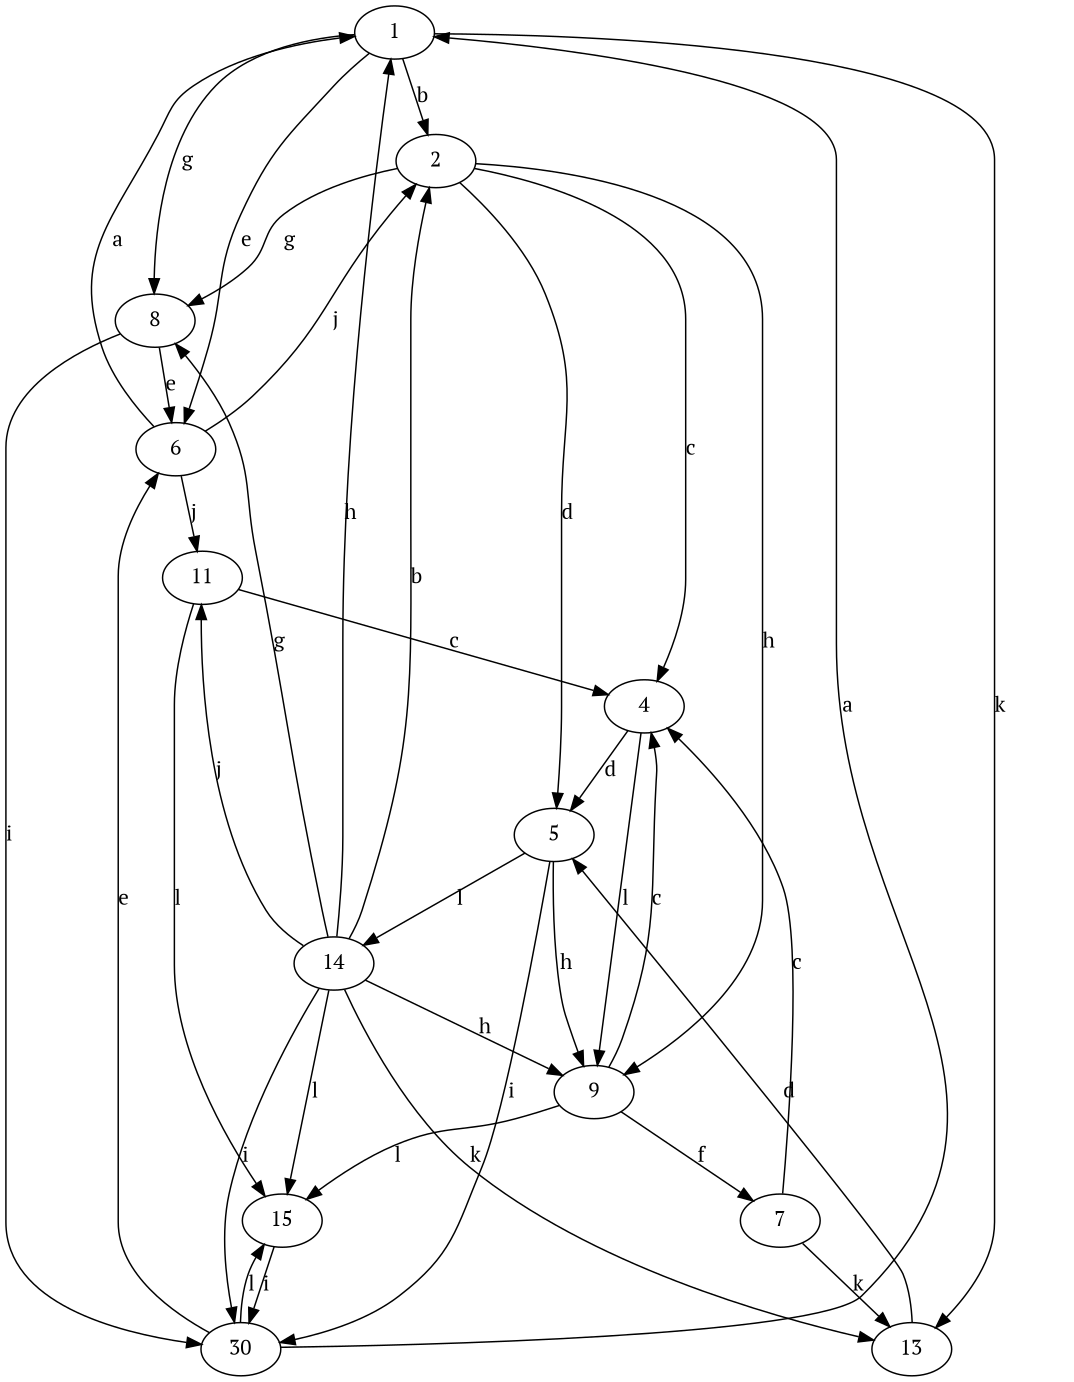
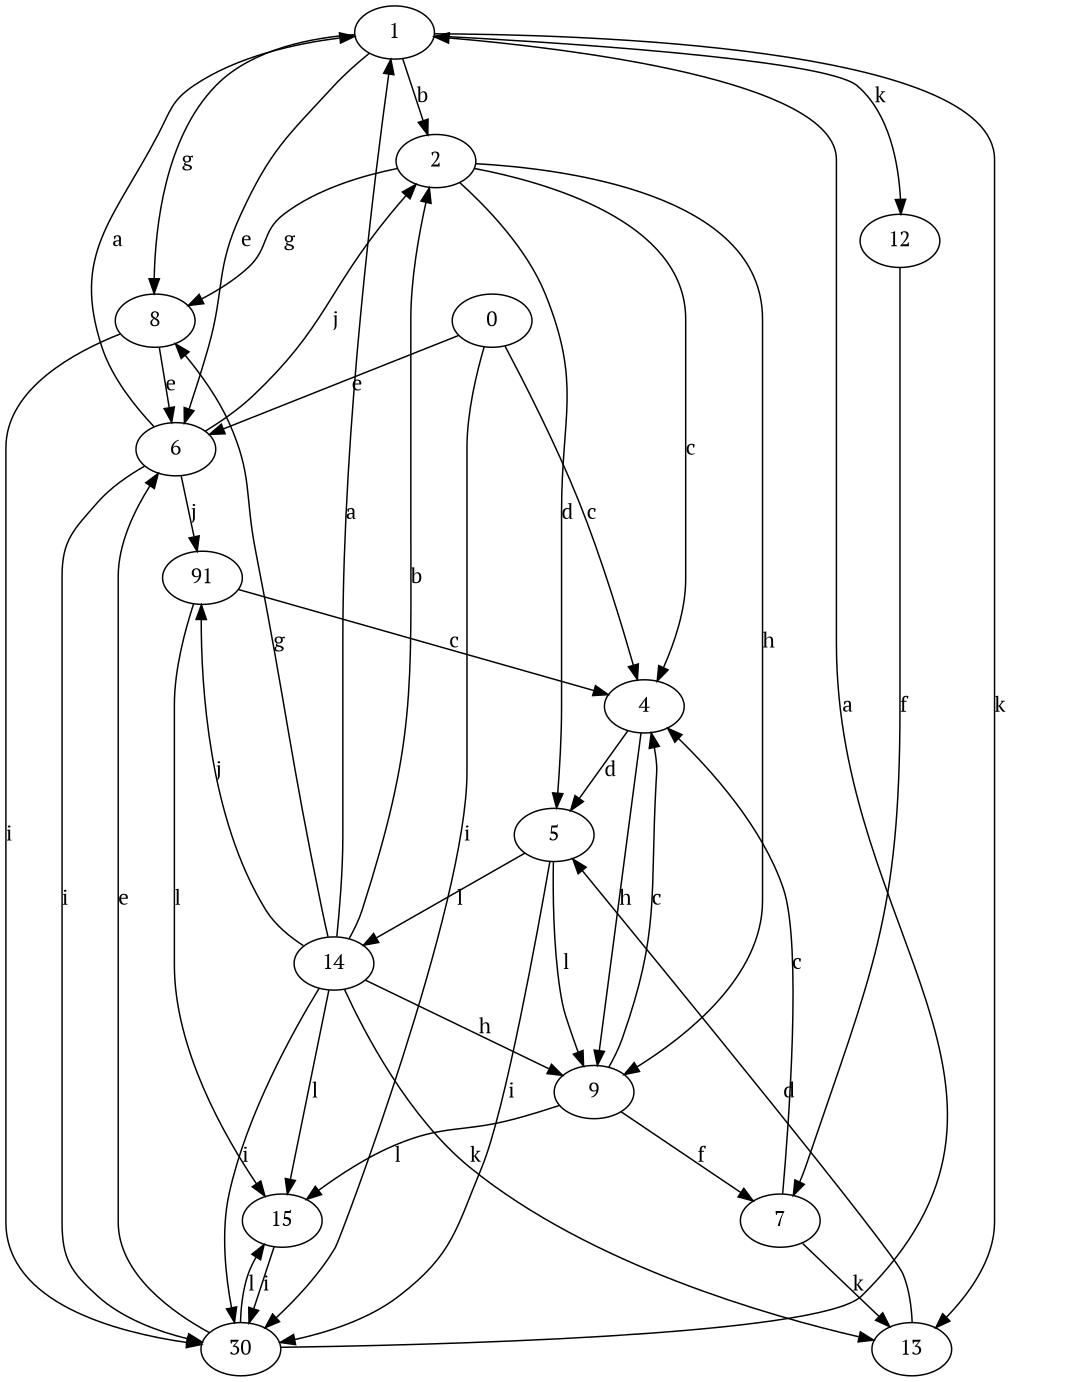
node "12": added
node "0": added
edge "14" -> "1": label "h" -> "a"
node "11": label "11" -> "91"
edge "4" -> "9": label "l" -> "h"
edge "6" -> "30": added, label "i"
edge "5" -> "9": label "h" -> "l"
